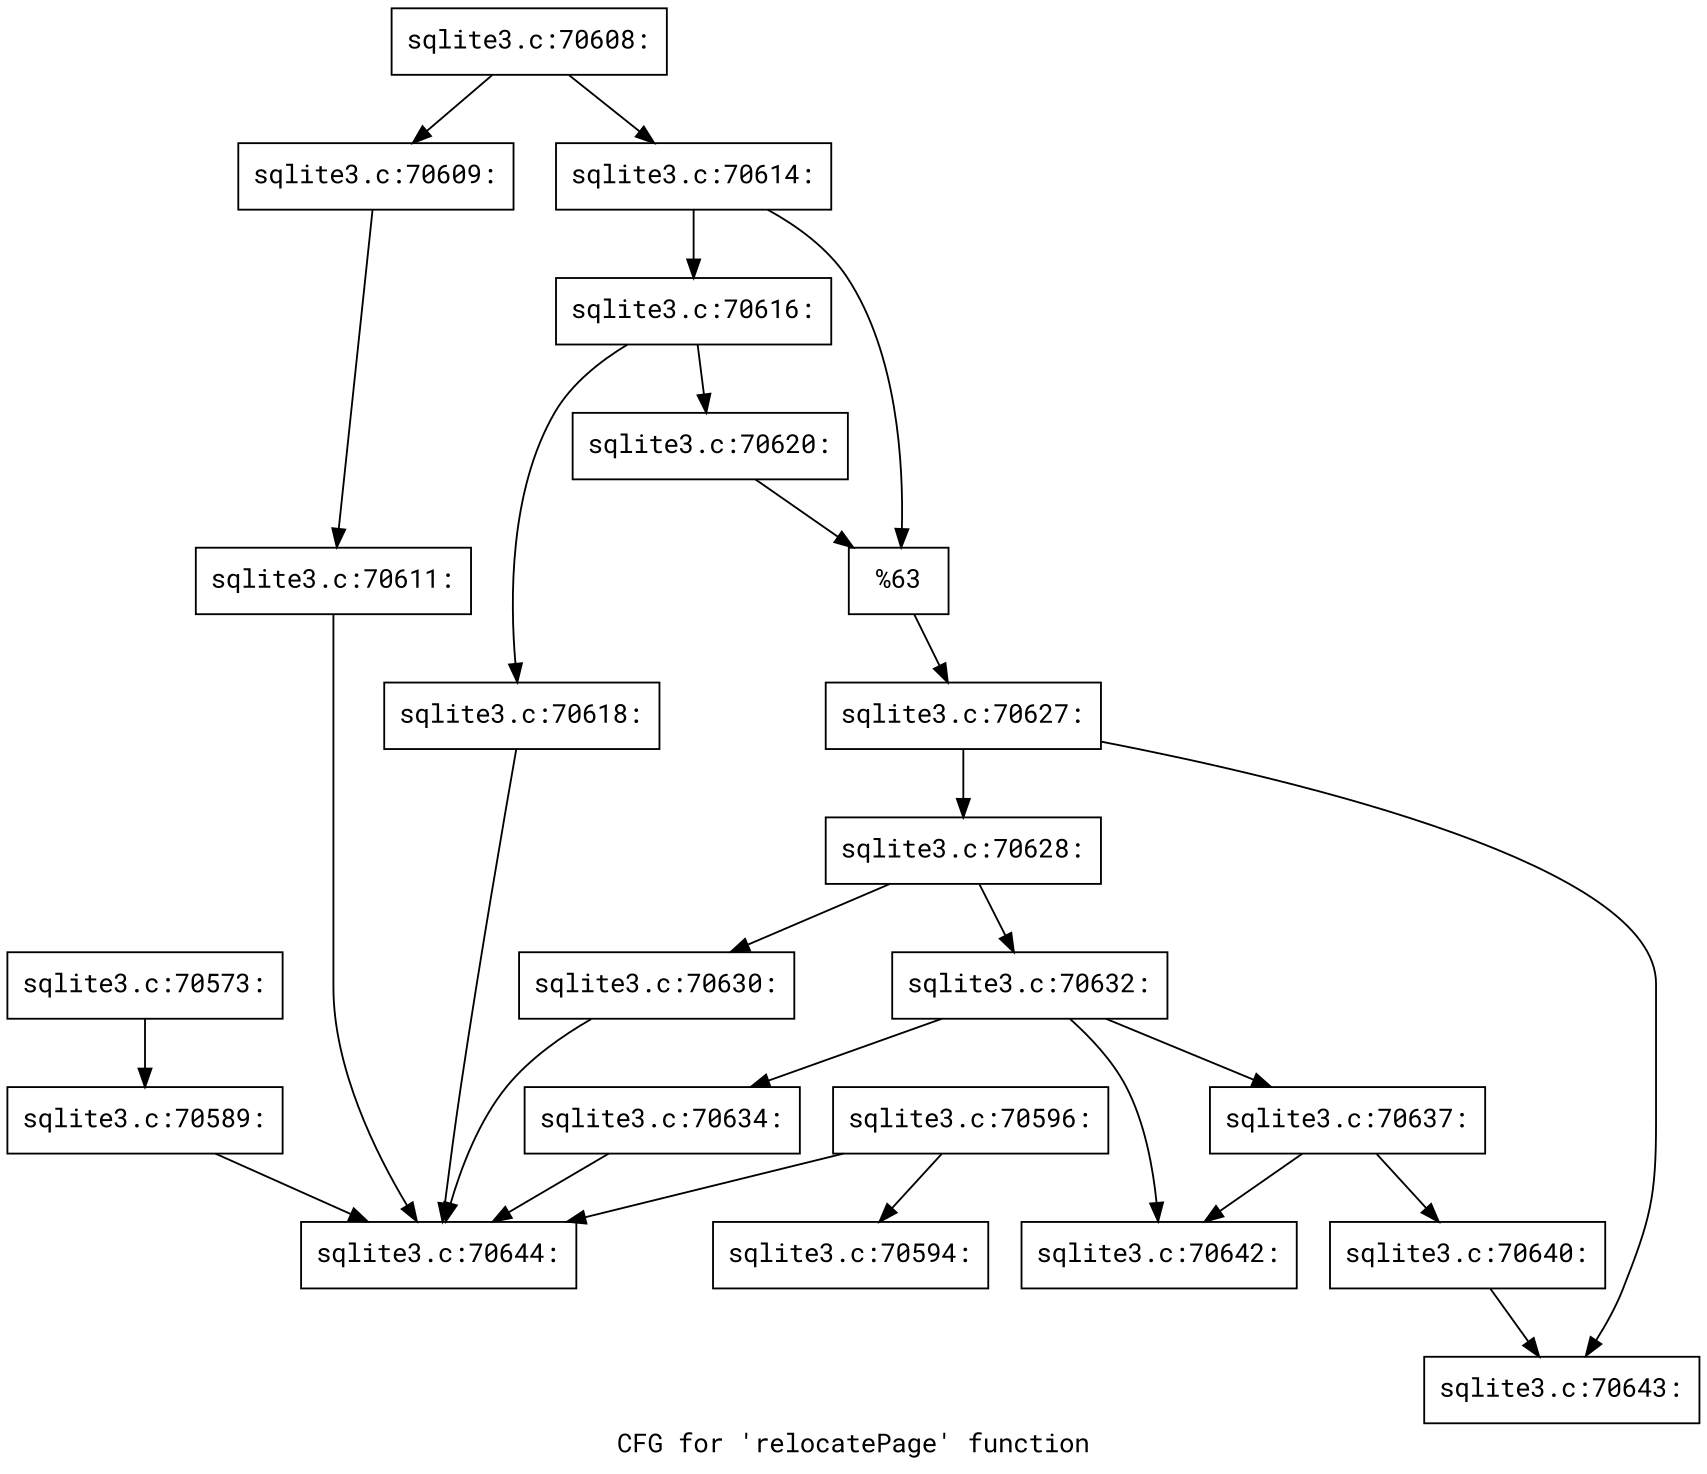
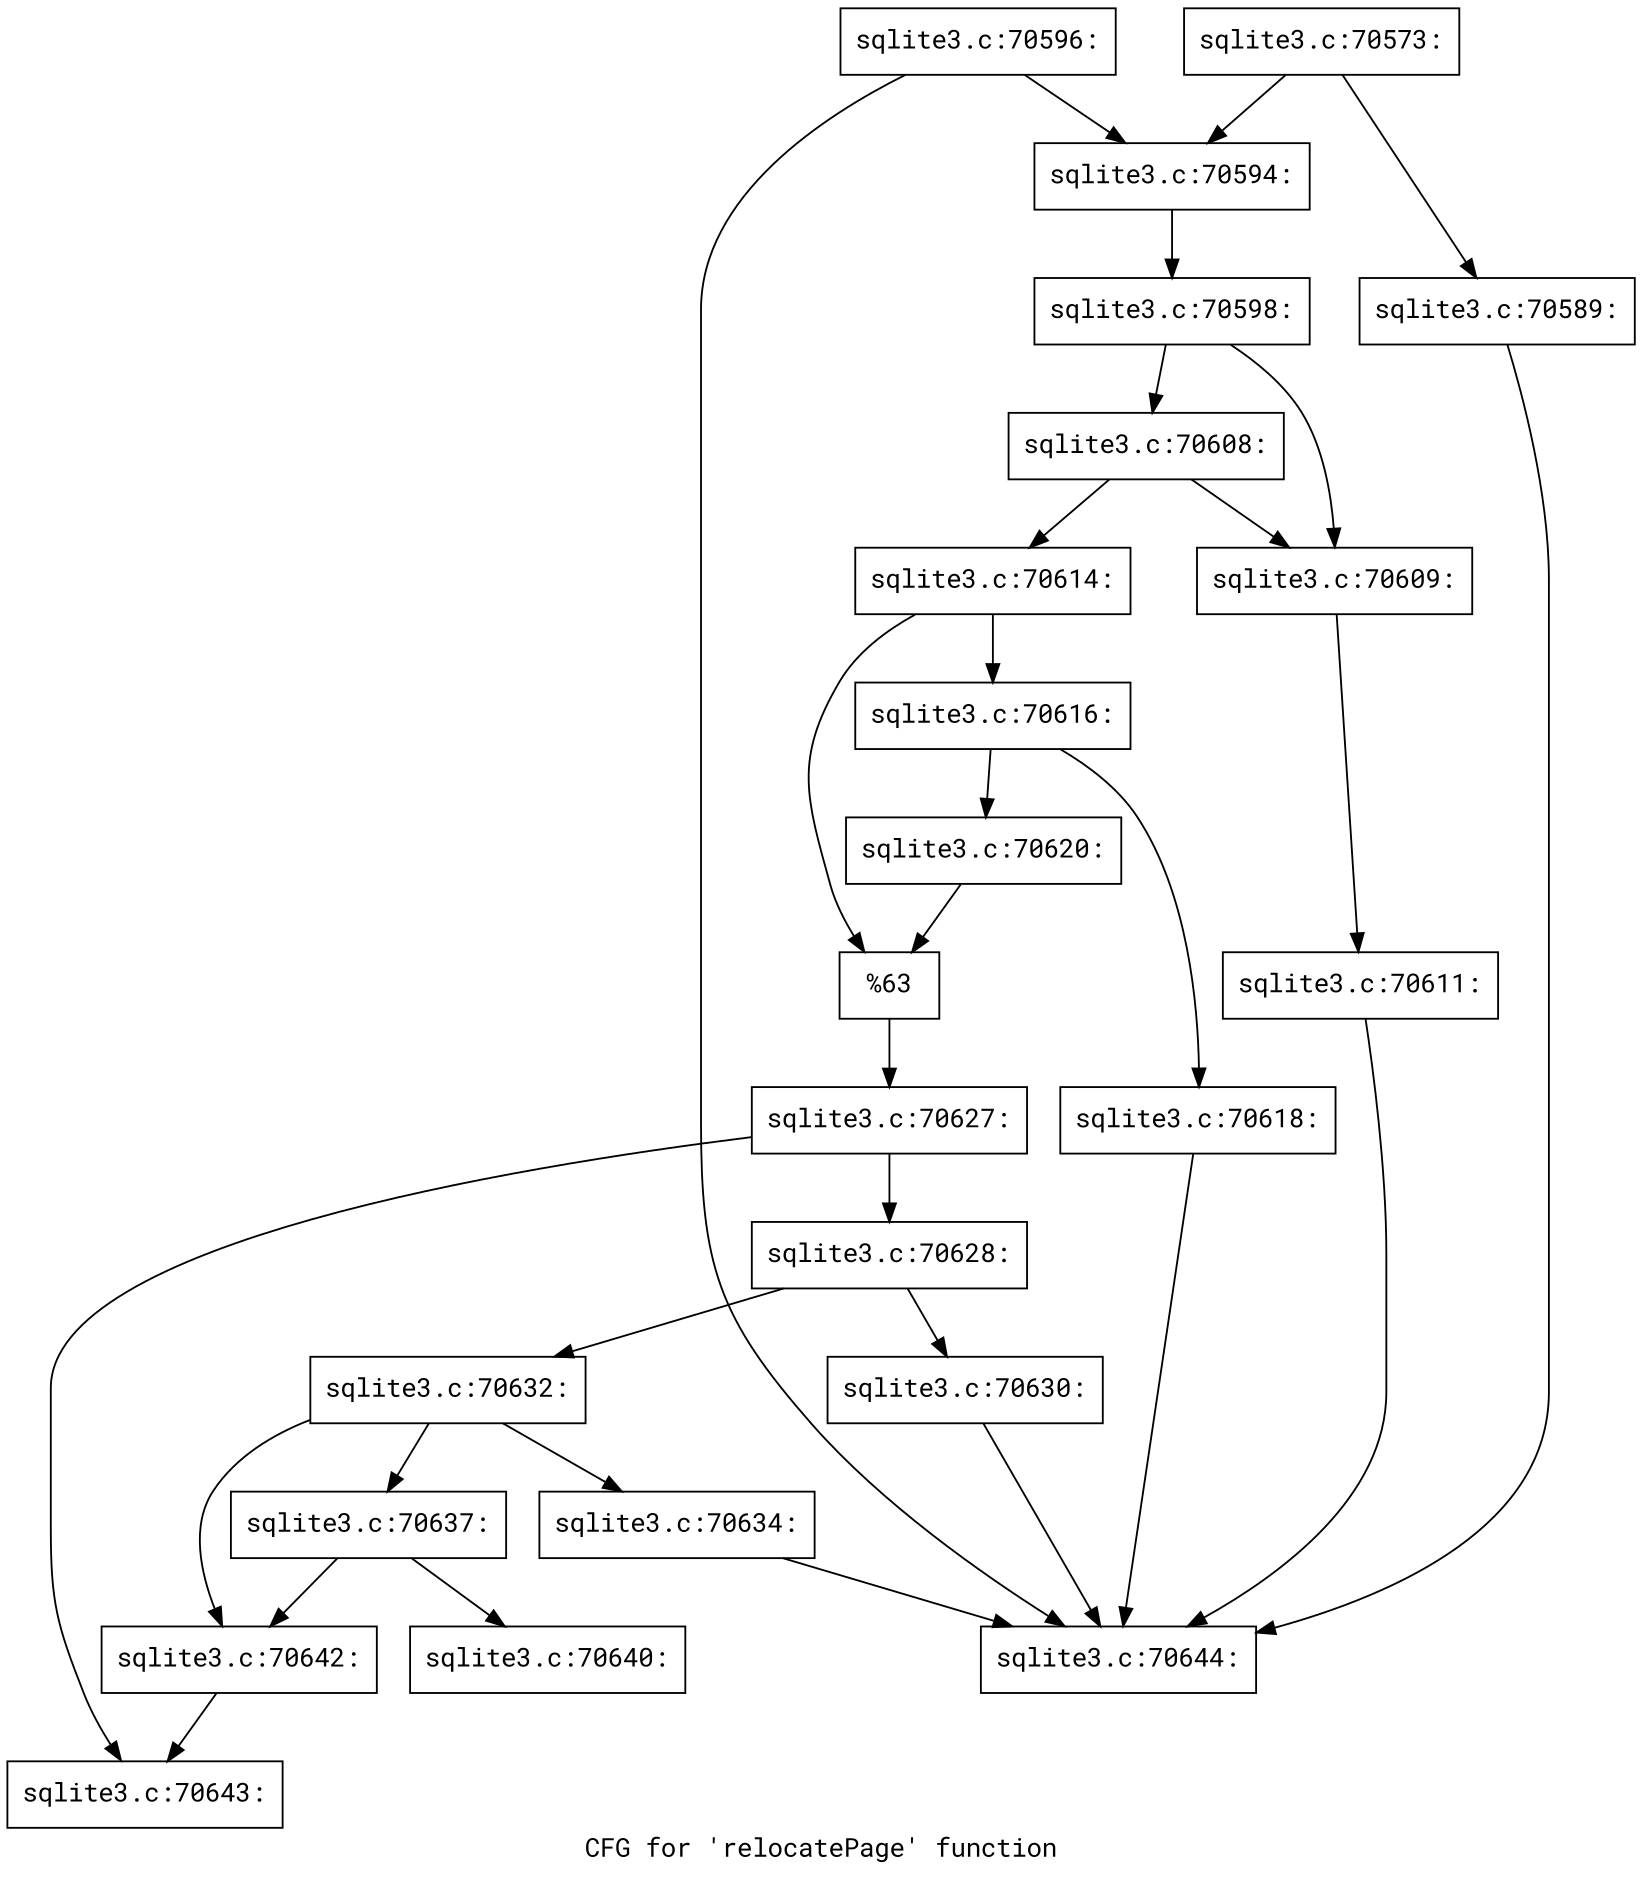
edge "sqlite3.c:70573:" -> "sqlite3.c:70594:": added
node "sqlite3.c:70598:": added
edge "sqlite3.c:70640:" -> "sqlite3.c:70643:": now "sqlite3.c:70642:" -> "sqlite3.c:70643:"
